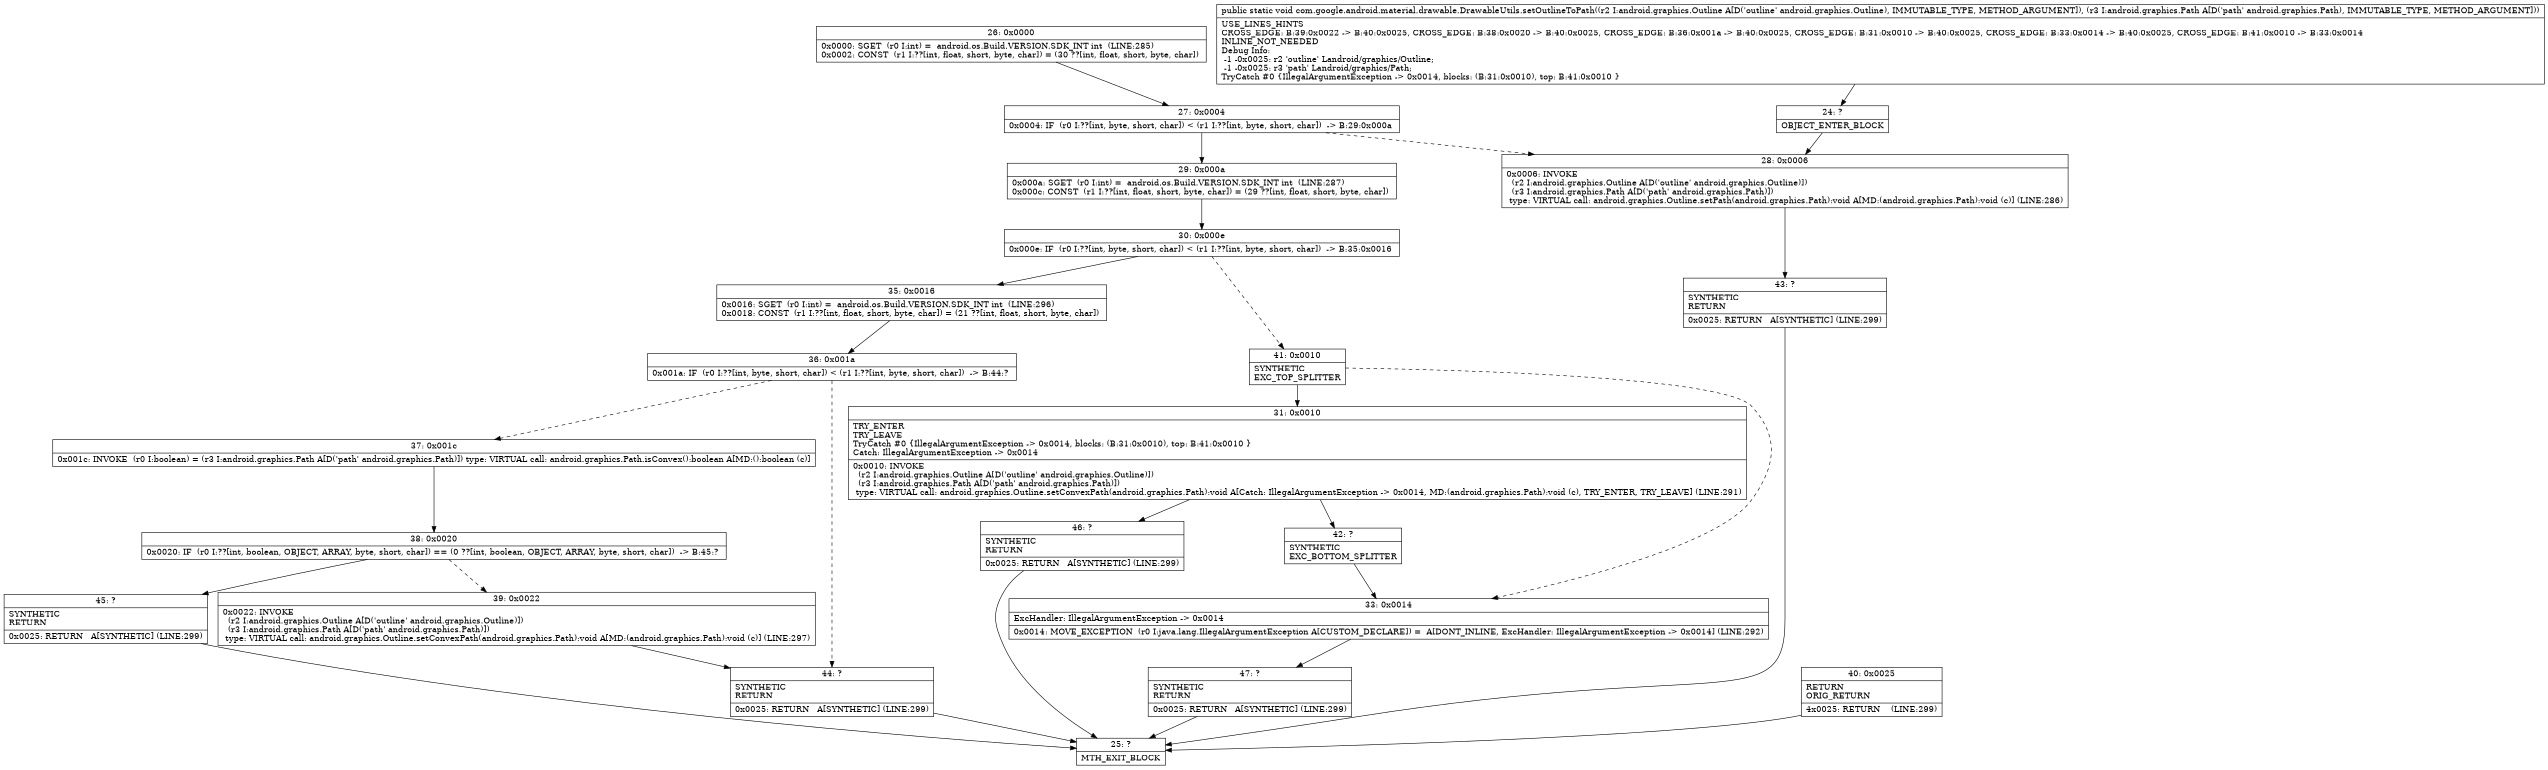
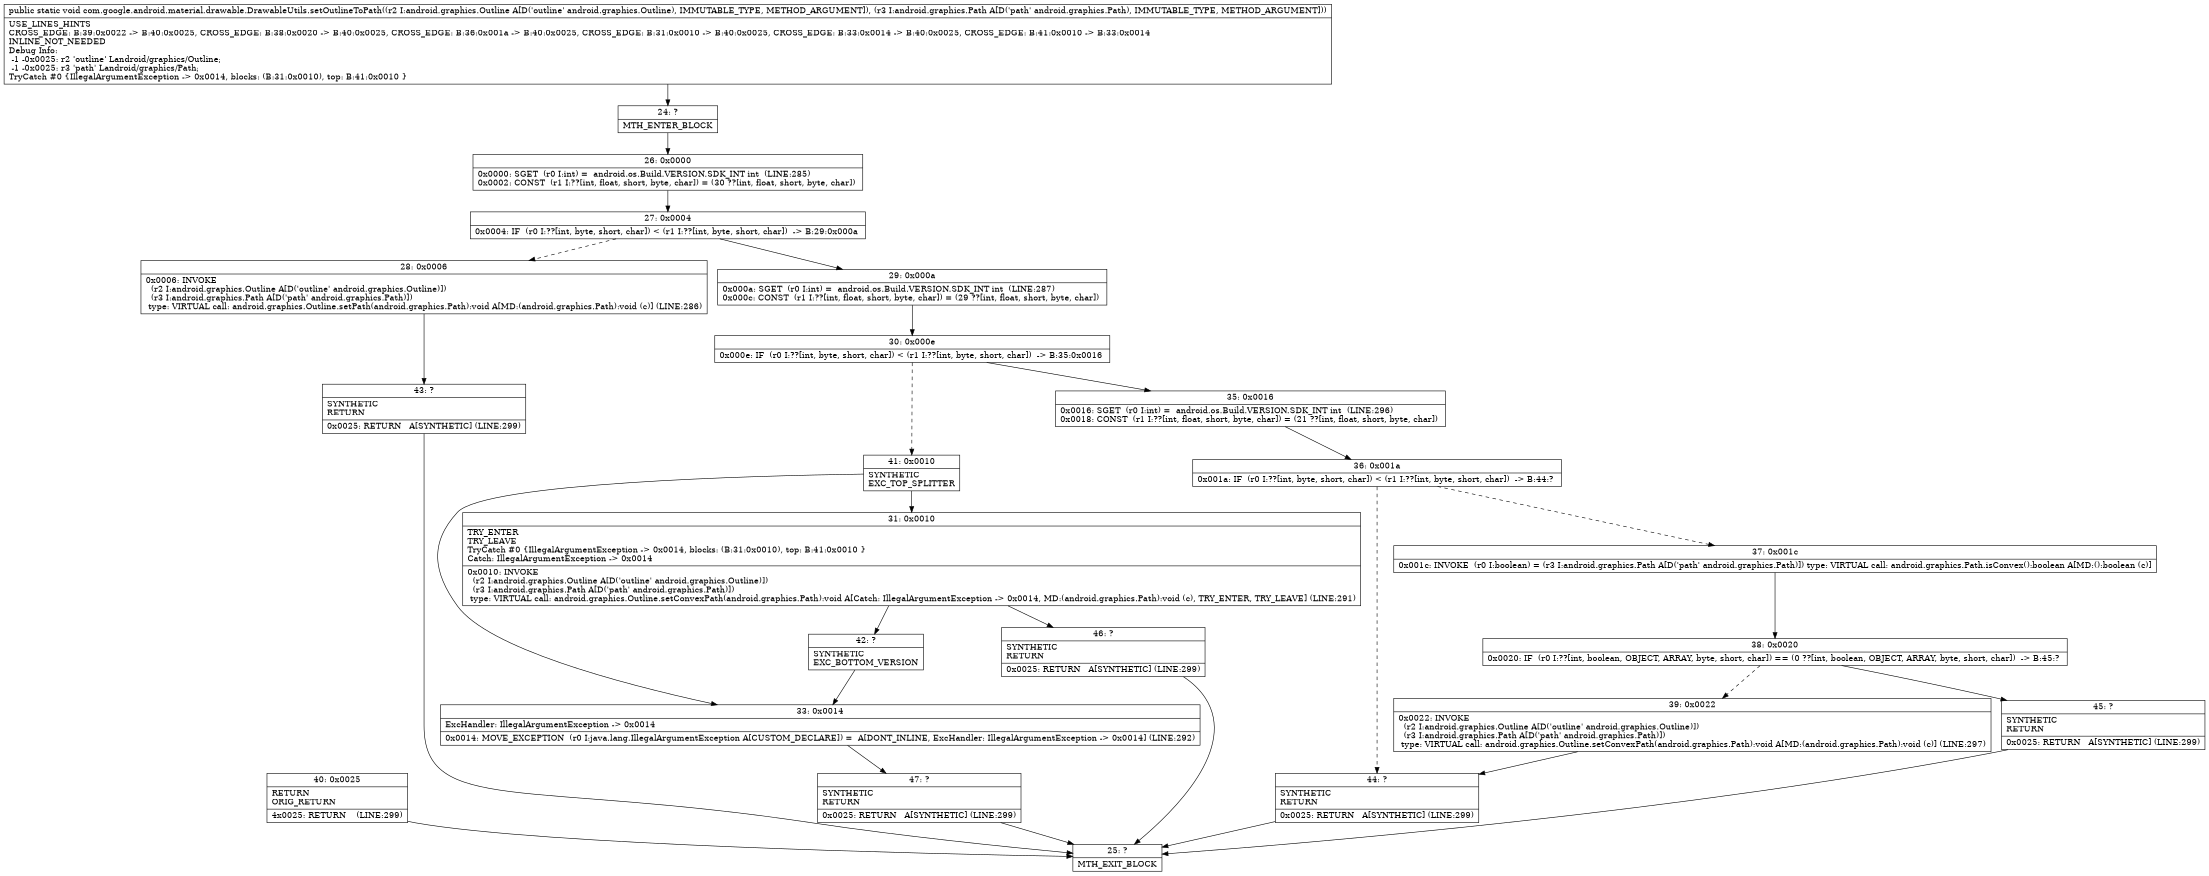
node "24: ?": text "OBJECT_ENTER_BLOCK" -> "MTH_ENTER_BLOCK"
edge "24: ?" -> "28: 0x0006": now "24: ?" -> "26: 0x0000"
edge "41: 0x0010" -> "33: 0x0014": style dashed -> solid
node "42: ?": text "EXC_BOTTOM_SPLITTER" -> "EXC_BOTTOM_VERSION"
